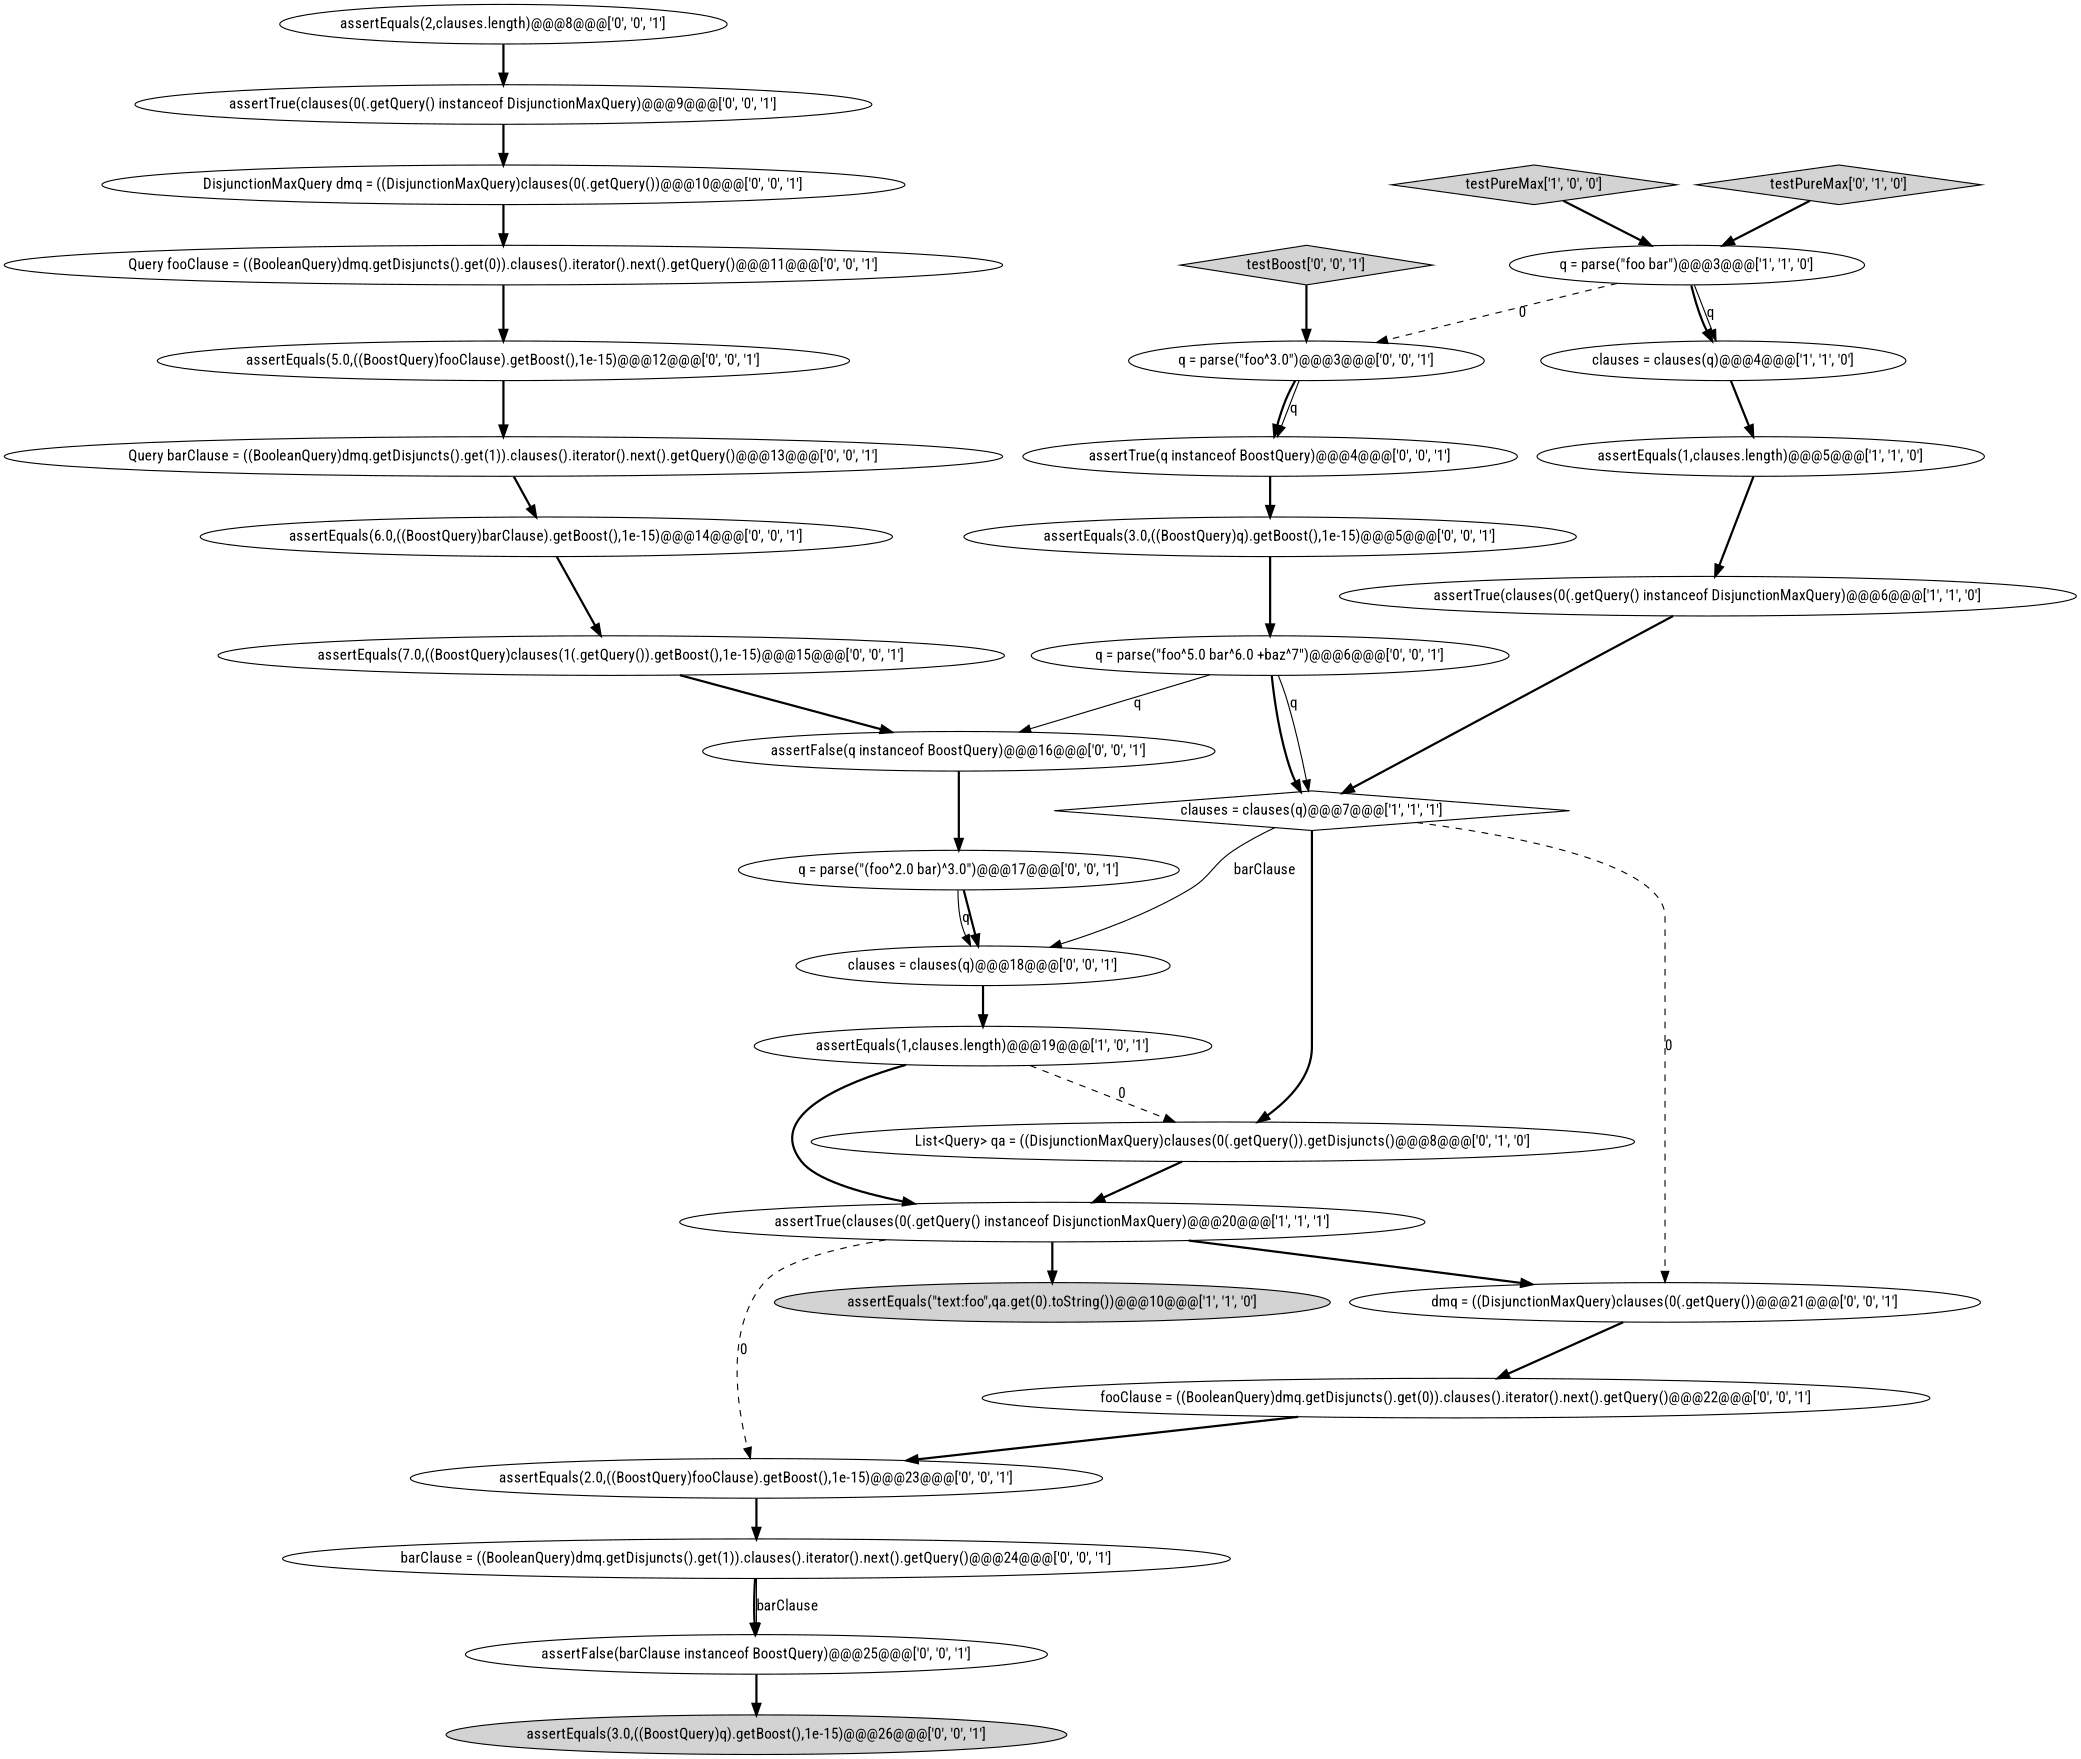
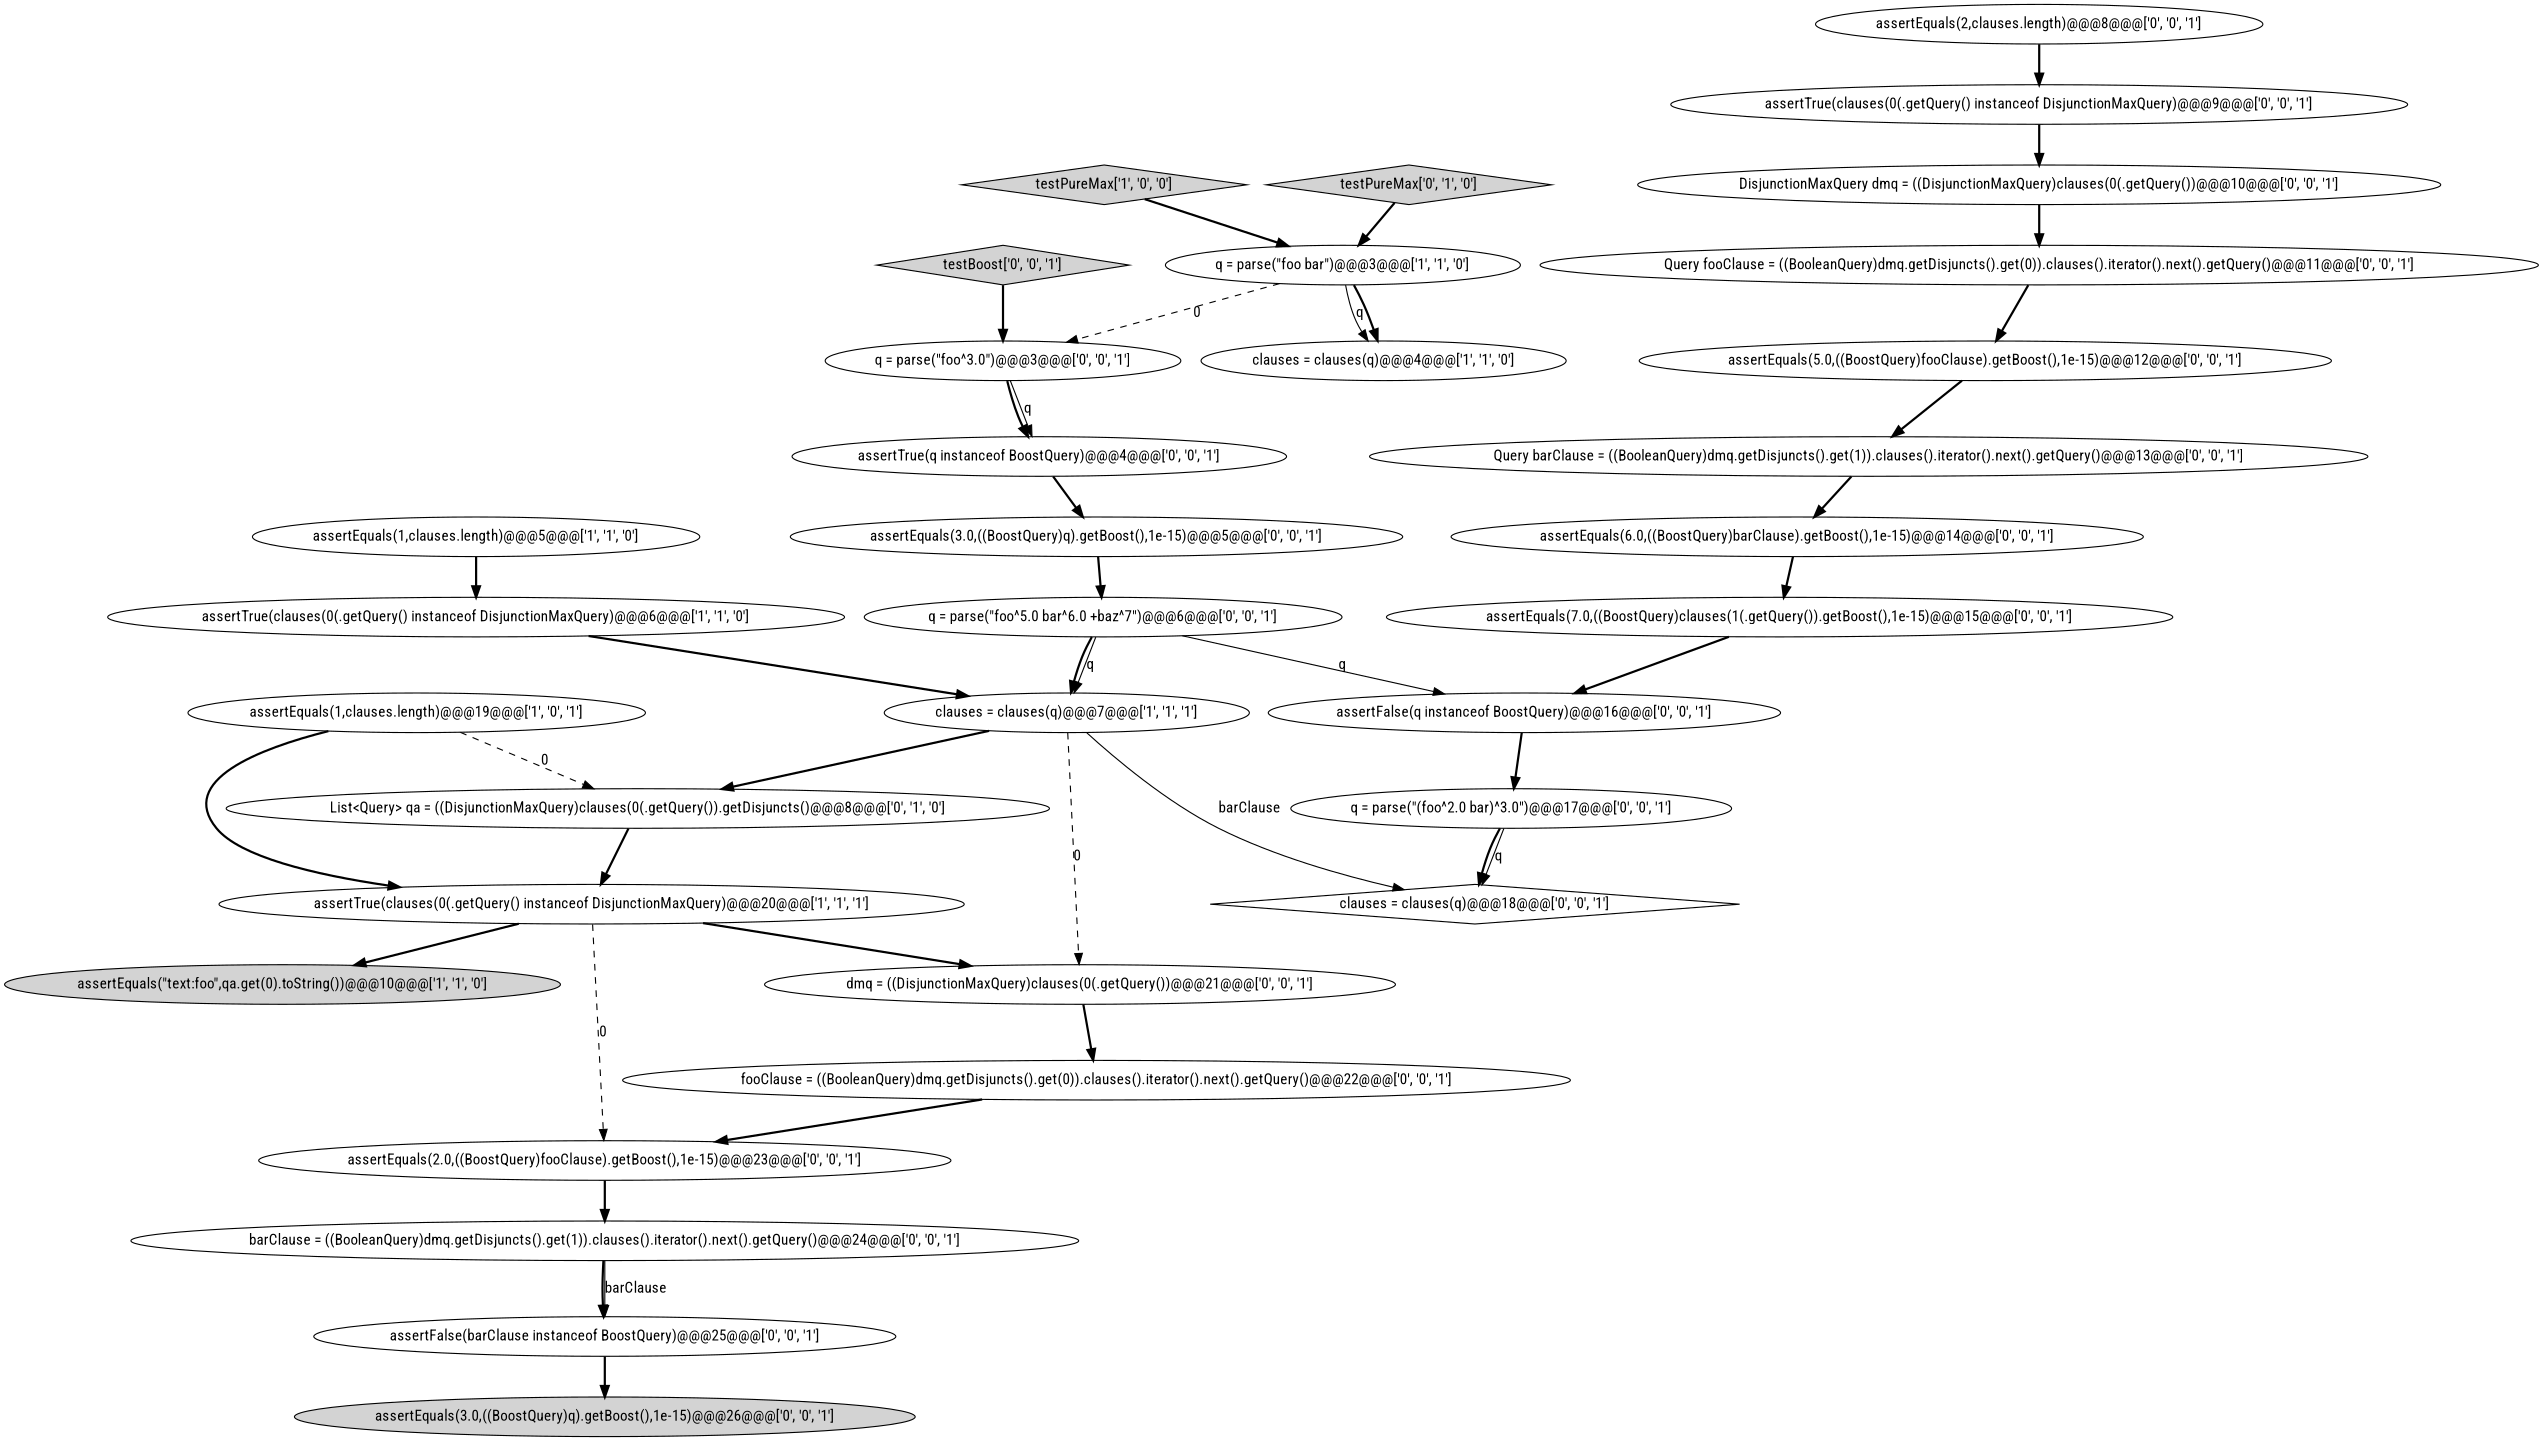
edge "clauses = clauses(q)@@@4@@@['1', '1', '0']" -> "assertEquals(1,clauses.length)@@@5@@@['1', '1', '0']": removed
node "clauses = clauses(q)@@@7@@@['1', '1', '1']": shape diamond -> ellipse
node "clauses = clauses(q)@@@18@@@['0', '0', '1']": shape ellipse -> diamond
edge "clauses = clauses(q)@@@18@@@['0', '0', '1']" -> "assertEquals(1,clauses.length)@@@19@@@['1', '0', '1']": removed
